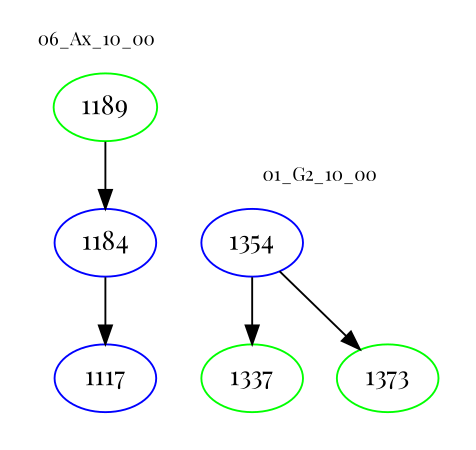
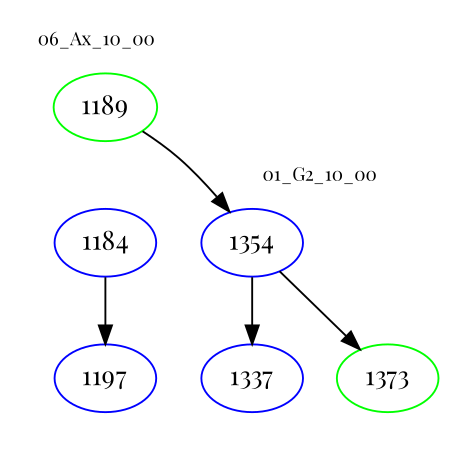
edge "1189" -> "1184": now "1189" -> "1354"
node "1117": label "1117" -> "1197"
node "1337": color green -> blue
